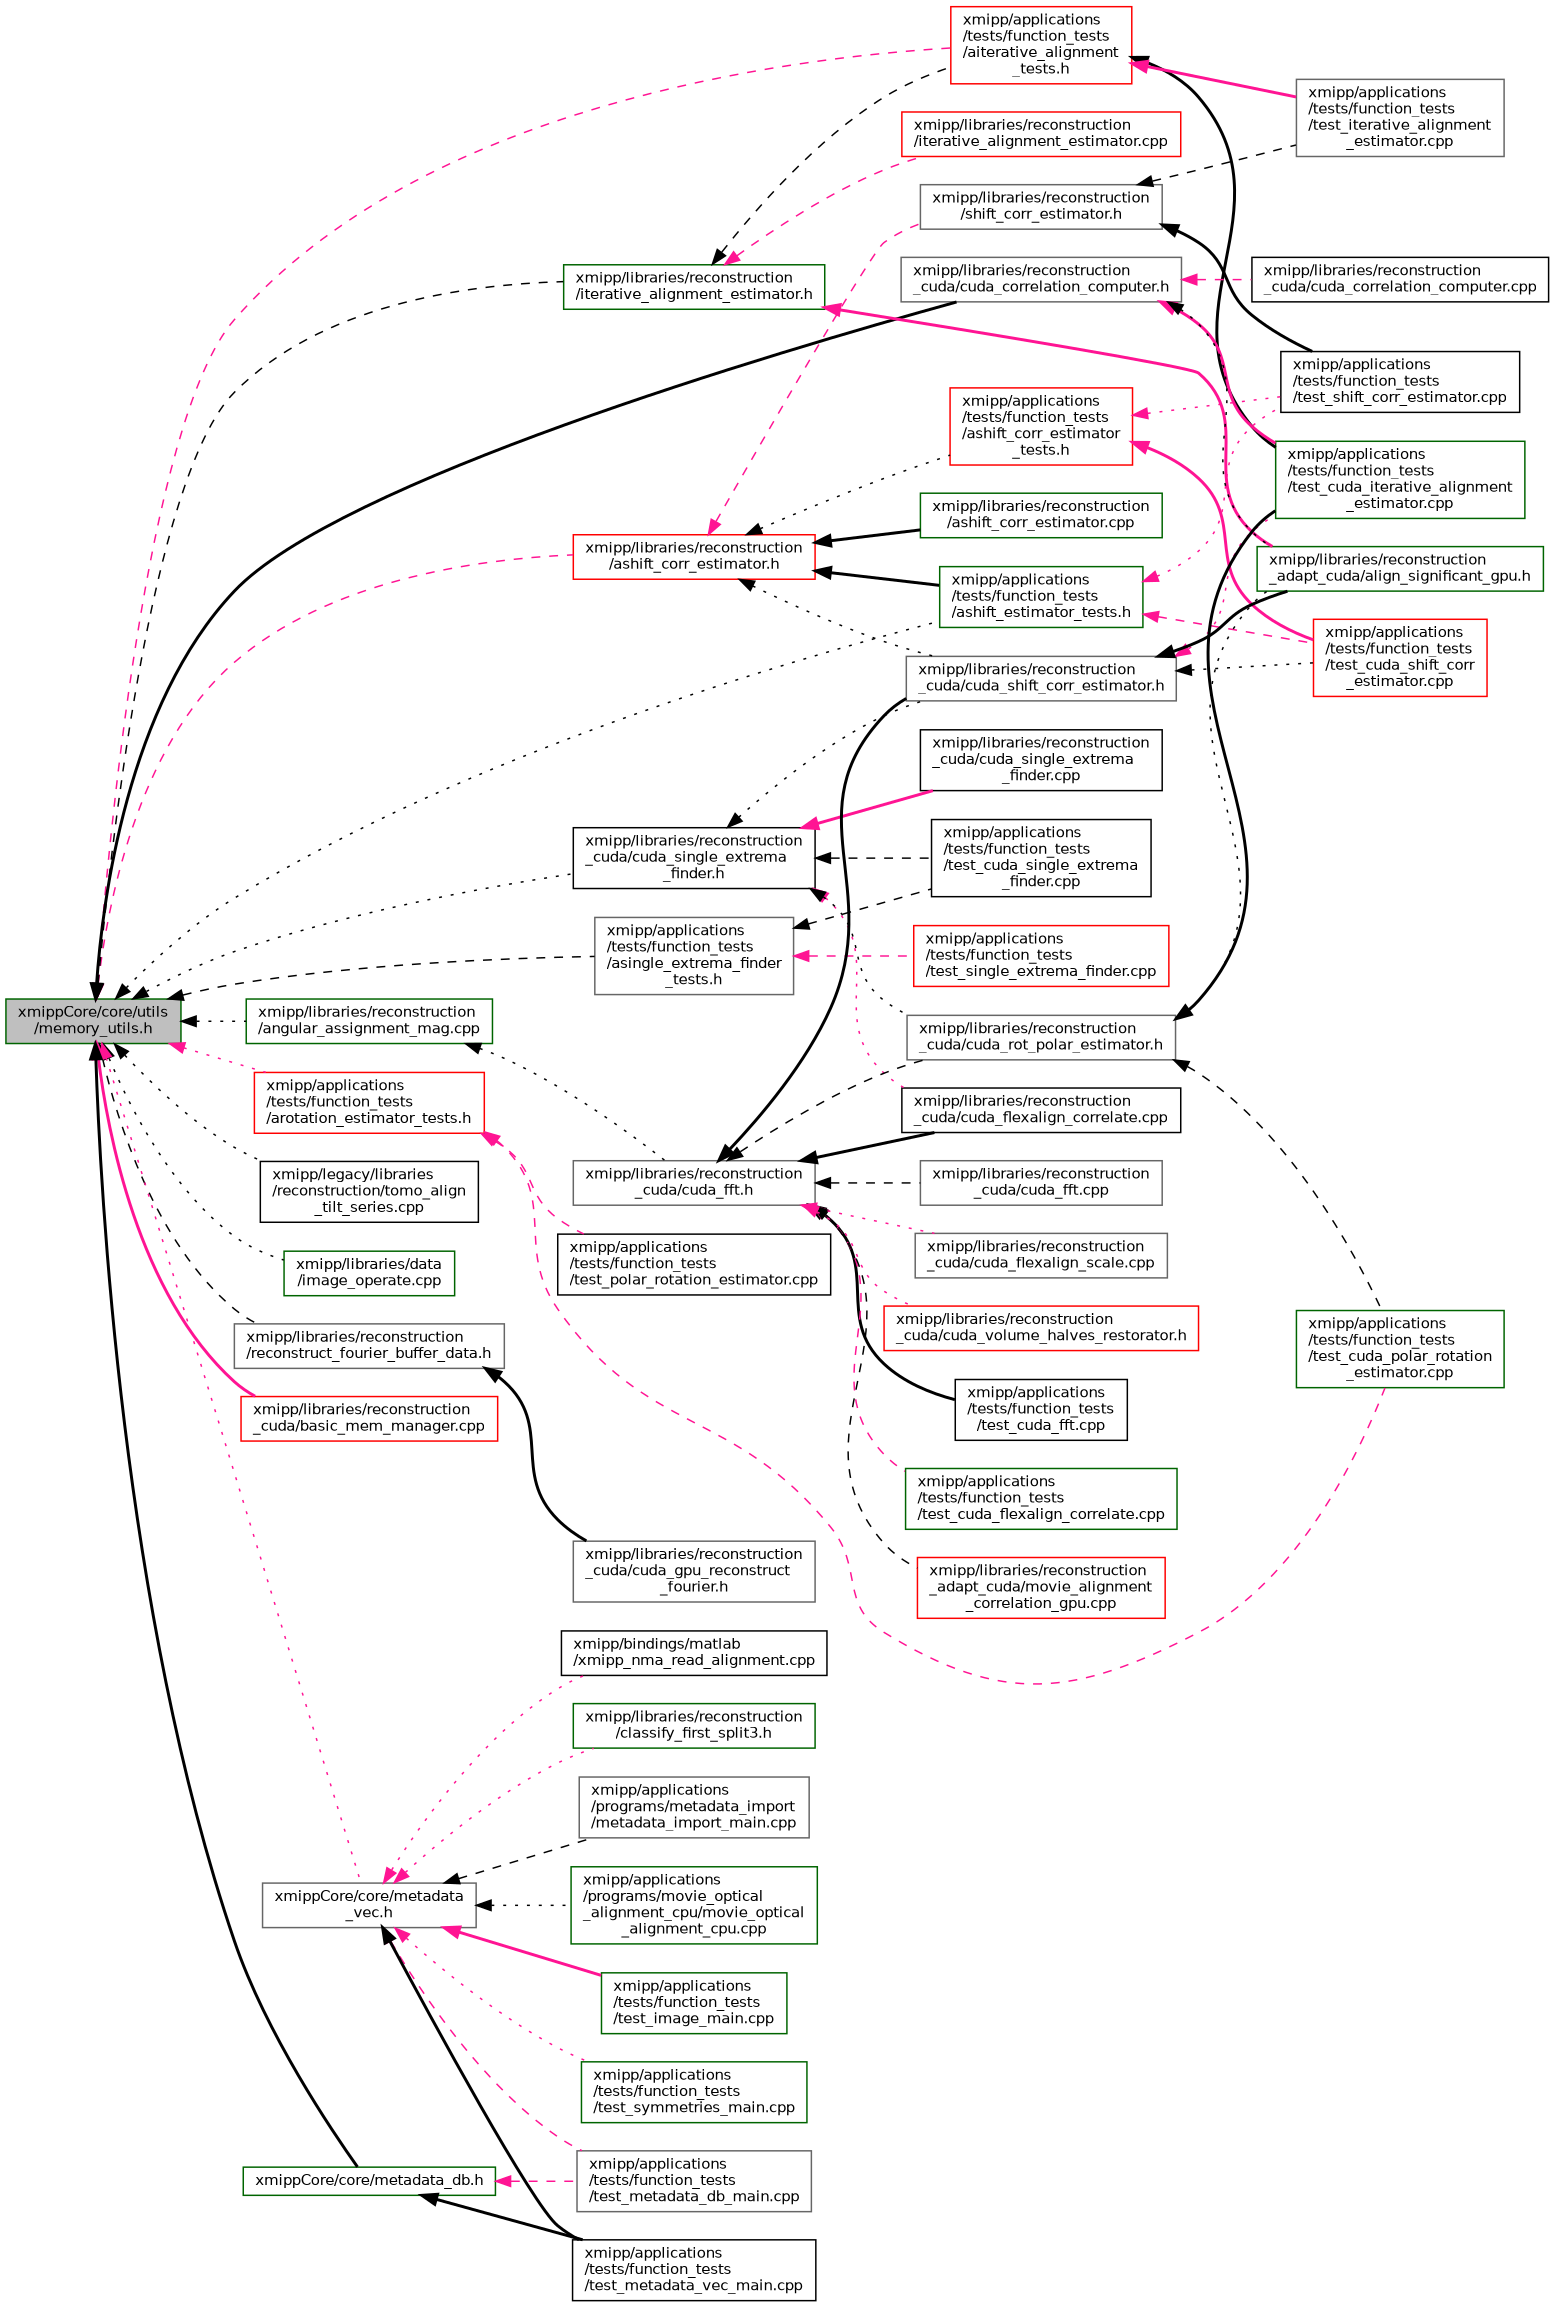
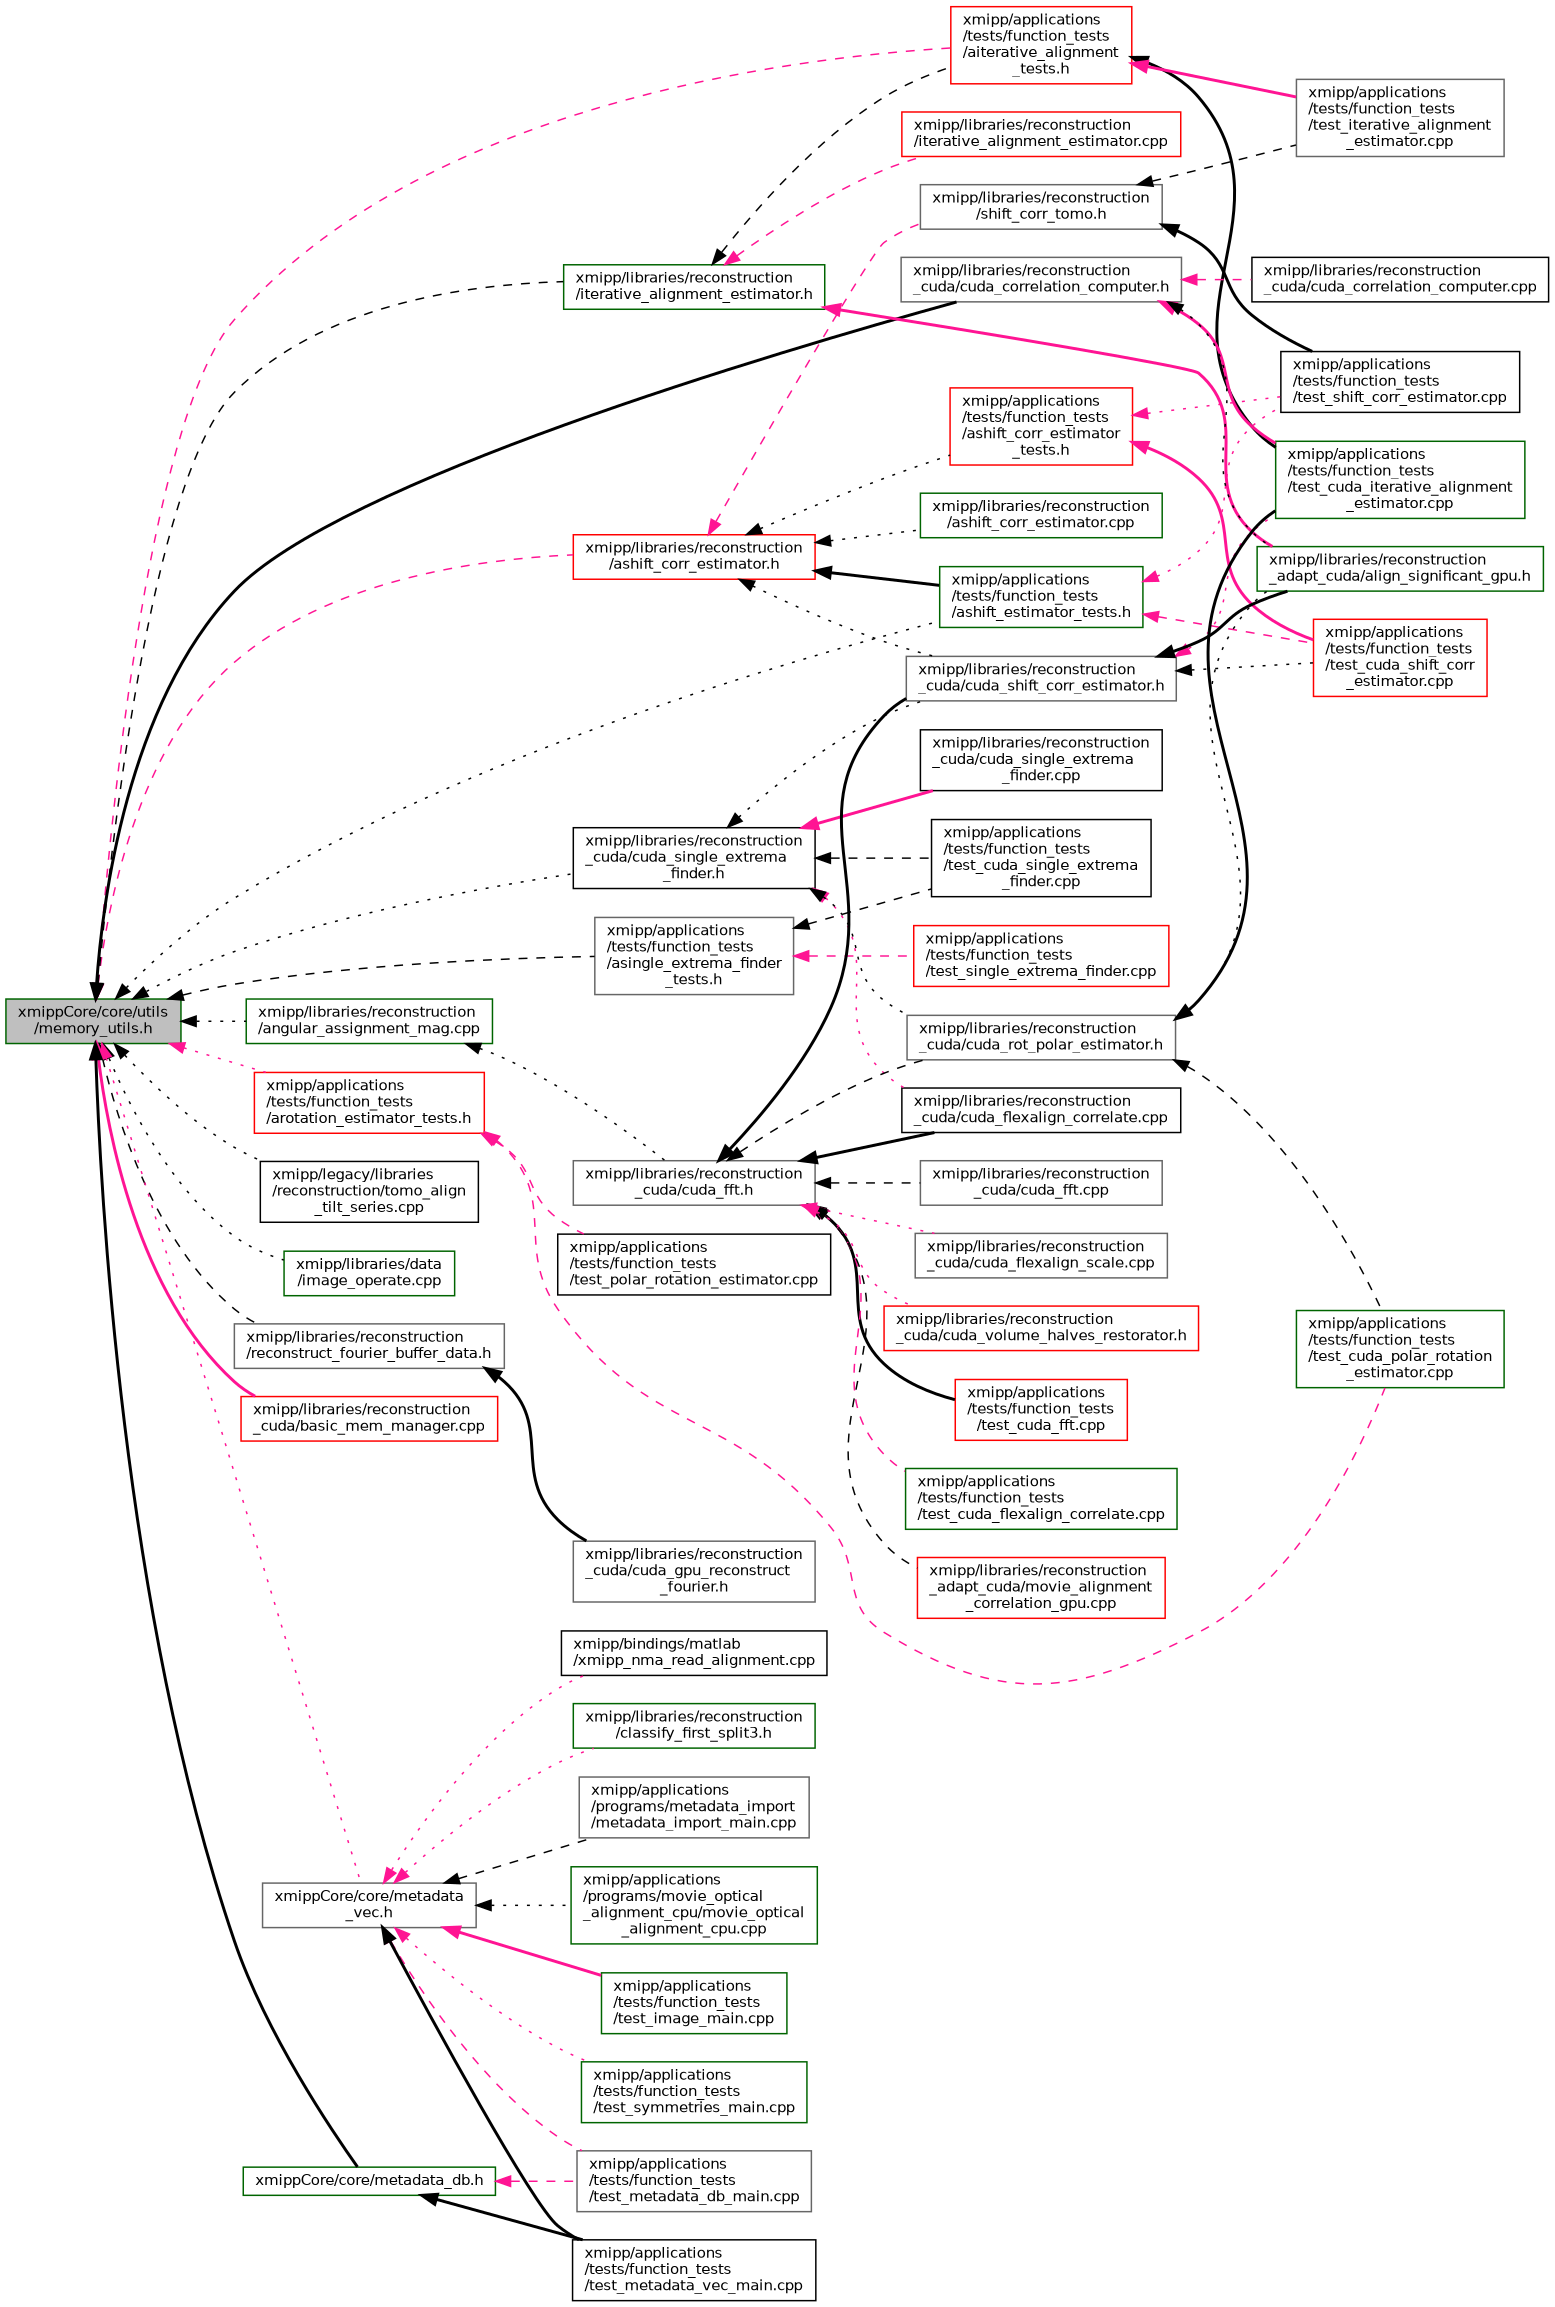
node "xmipp/libraries/reconstruction /shift_corr_estimator.h": label "xmipp/libraries/reconstruction /shift_corr_estimator.h" -> "xmipp/libraries/reconstruction /shift_corr_tomo.h"
edge "xmipp/libraries/reconstruction /ashift_corr_estimator.cpp" -> "xmipp/libraries/reconstruction /ashift_corr_estimator.h": style bold -> dotted
node "xmipp/applications /tests/function_tests /test_cuda_fft.cpp": color black -> red
